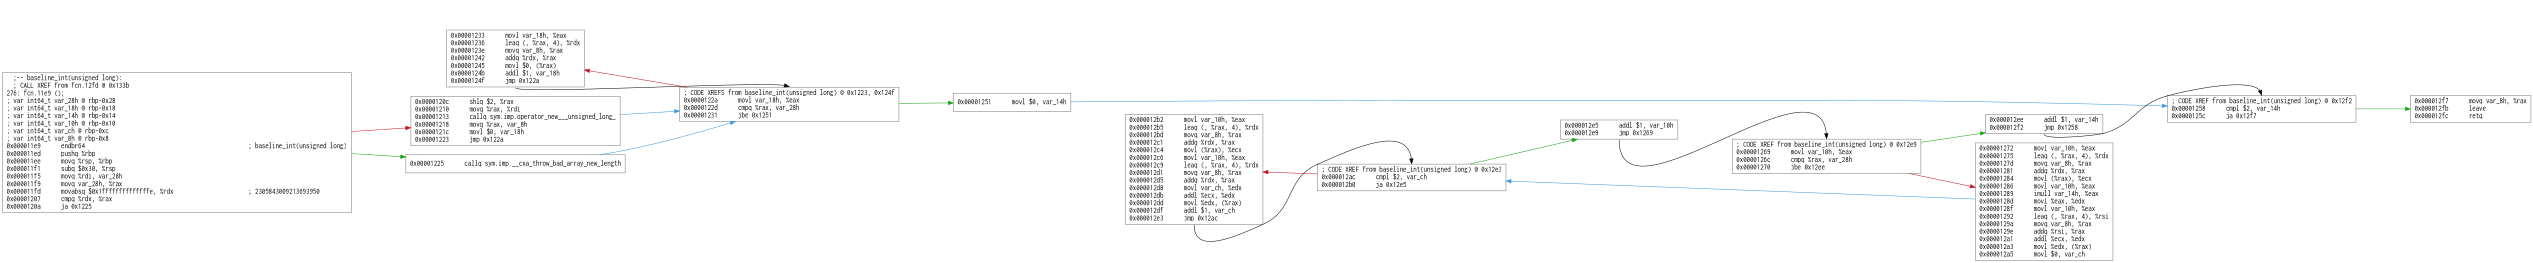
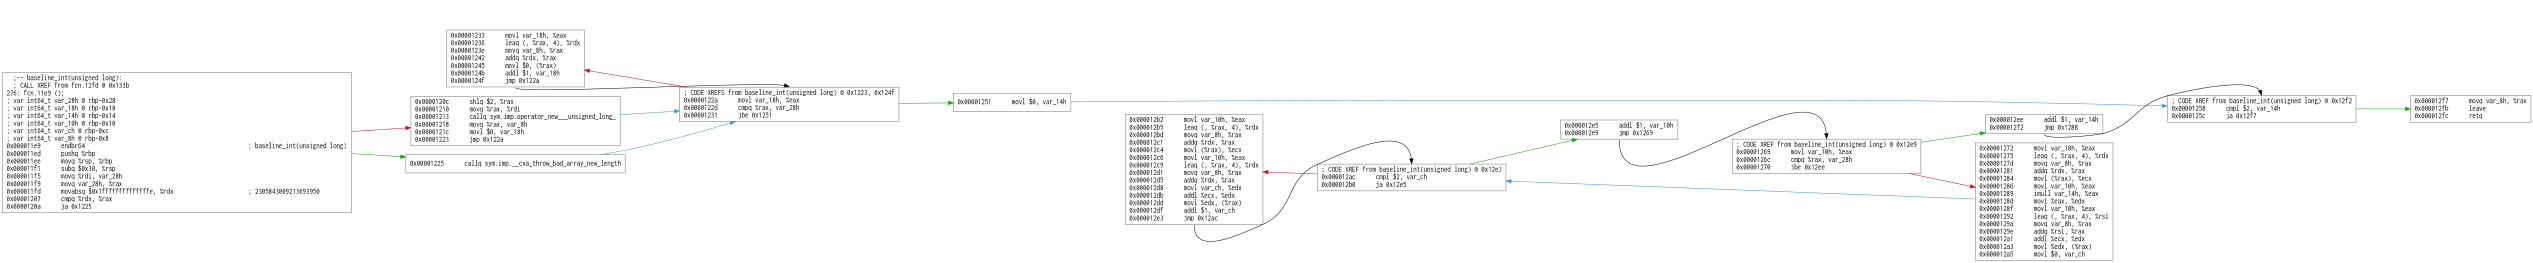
node "0x000012ee      addl $1, var_14h 0x000012f2      jmp 0x1258": label "0x000012ee      addl $1, var_14h 0x000012f2      jmp 0x1258" -> "0x000012ee      addl $1, var_14h 0x000012f2      jmp 0x1288"
